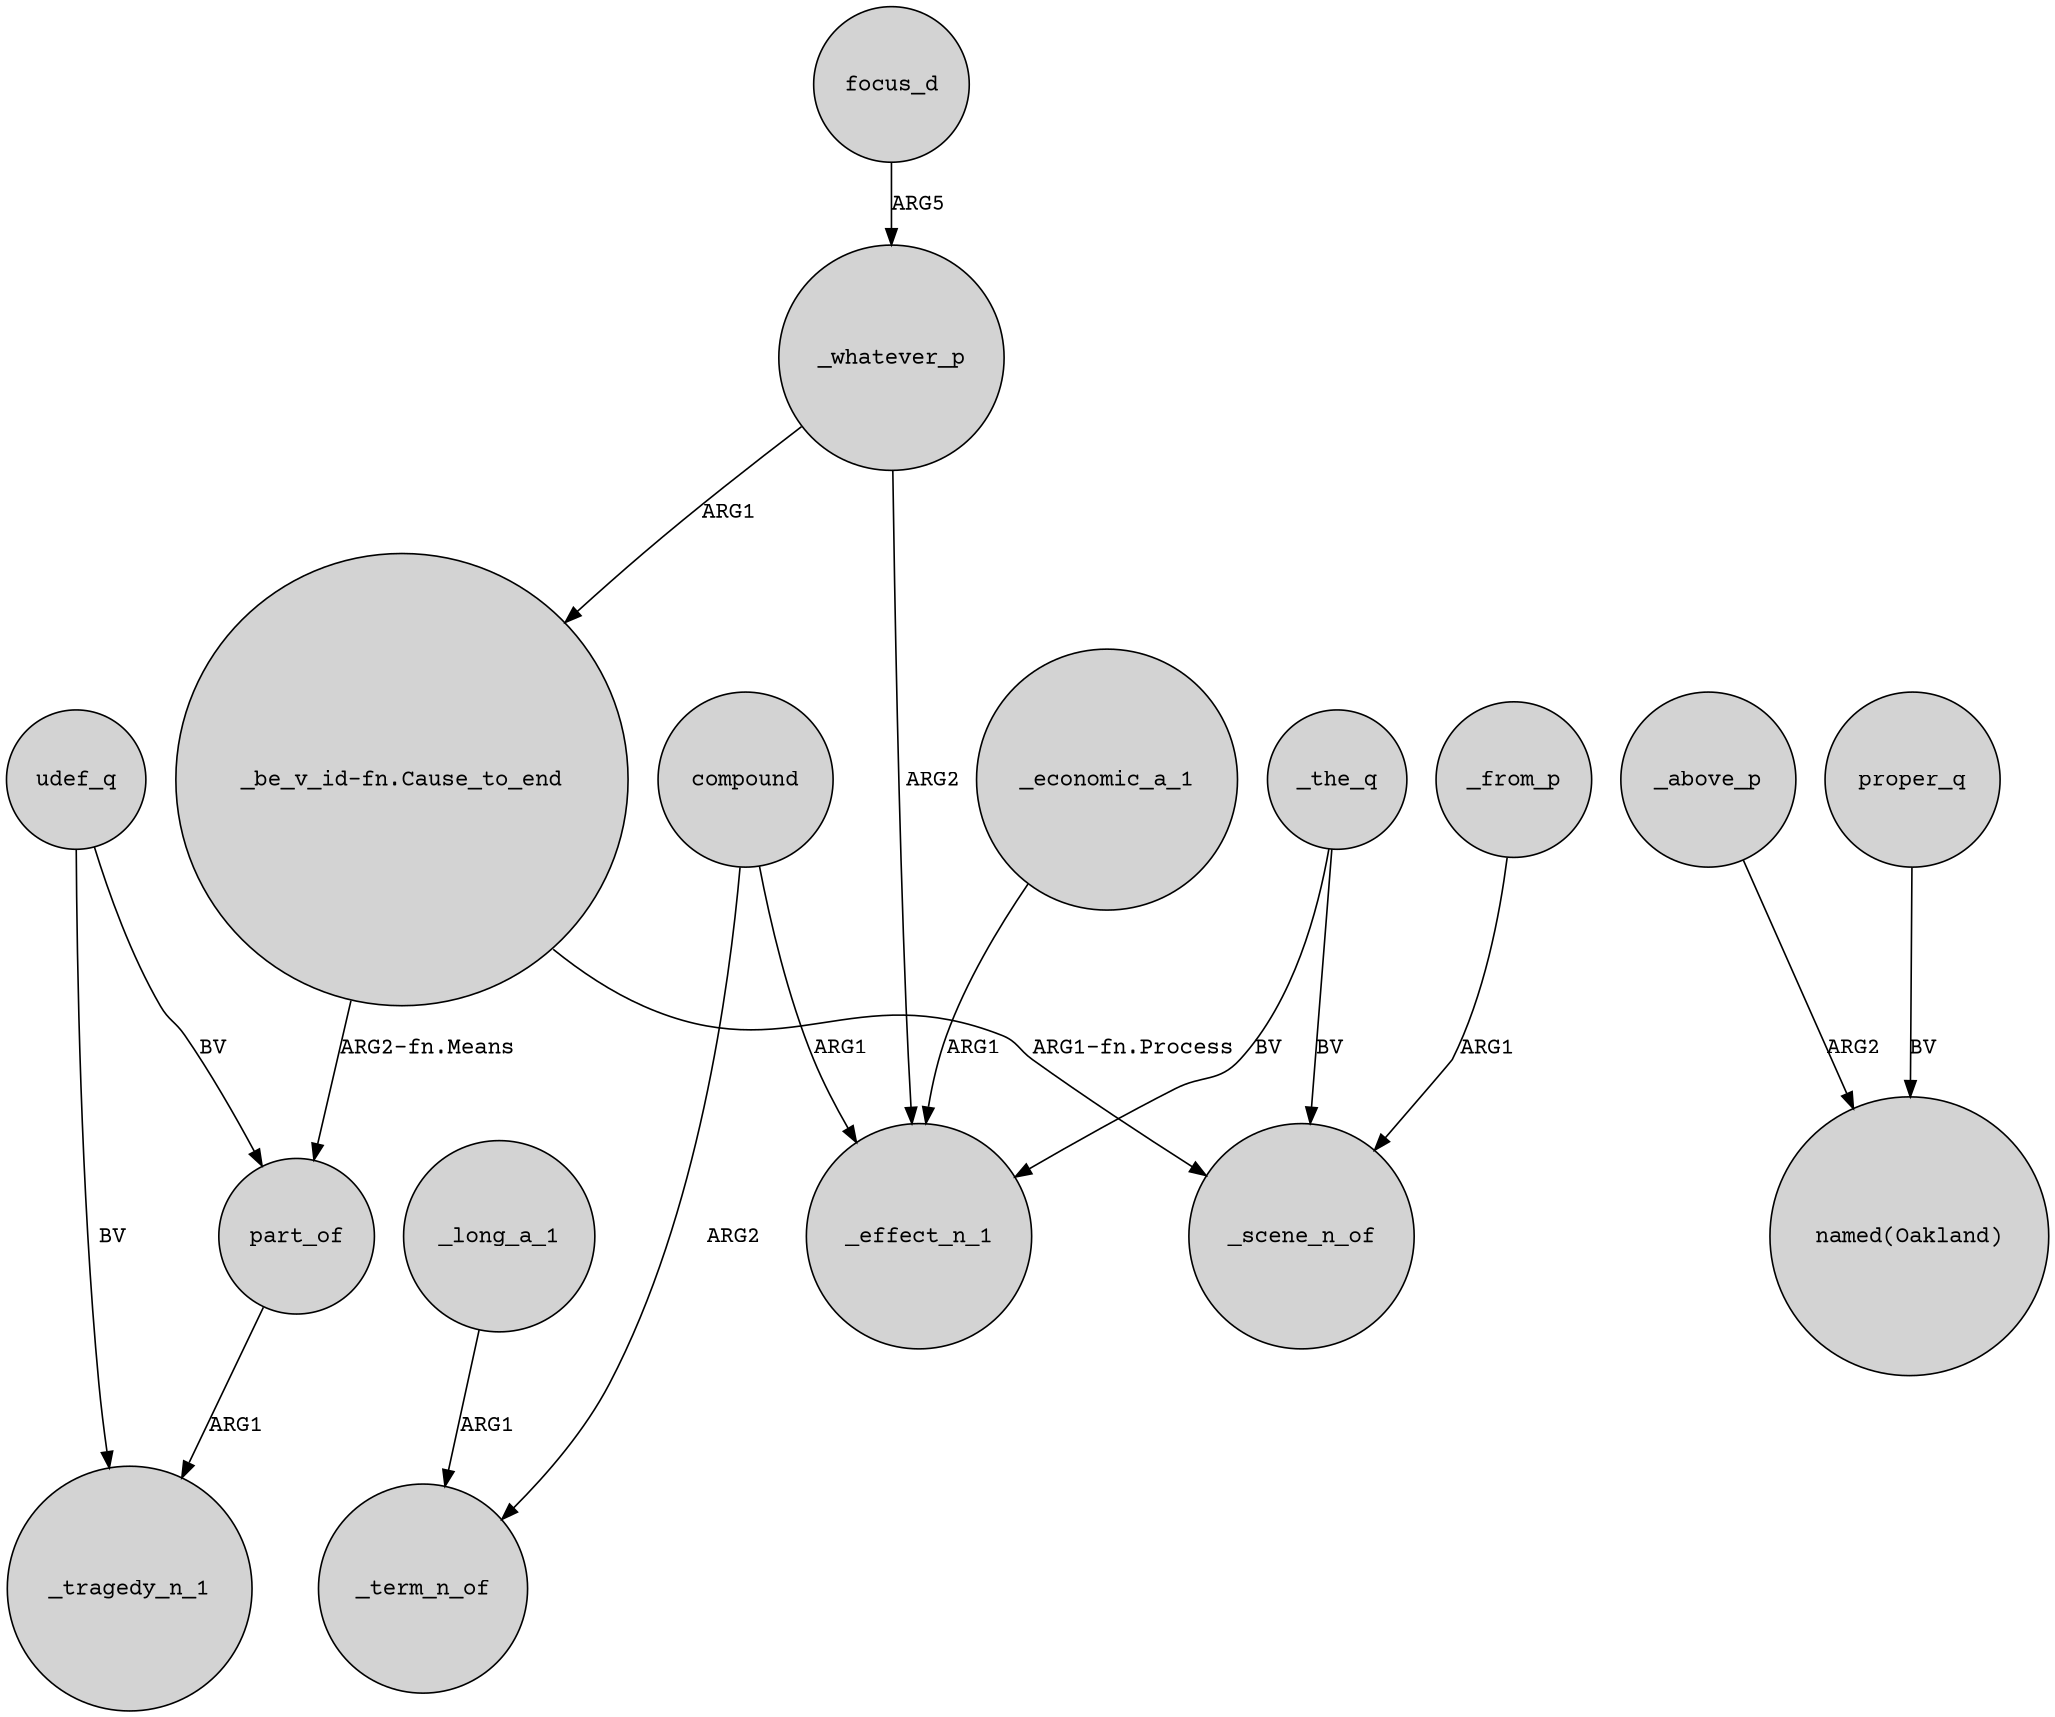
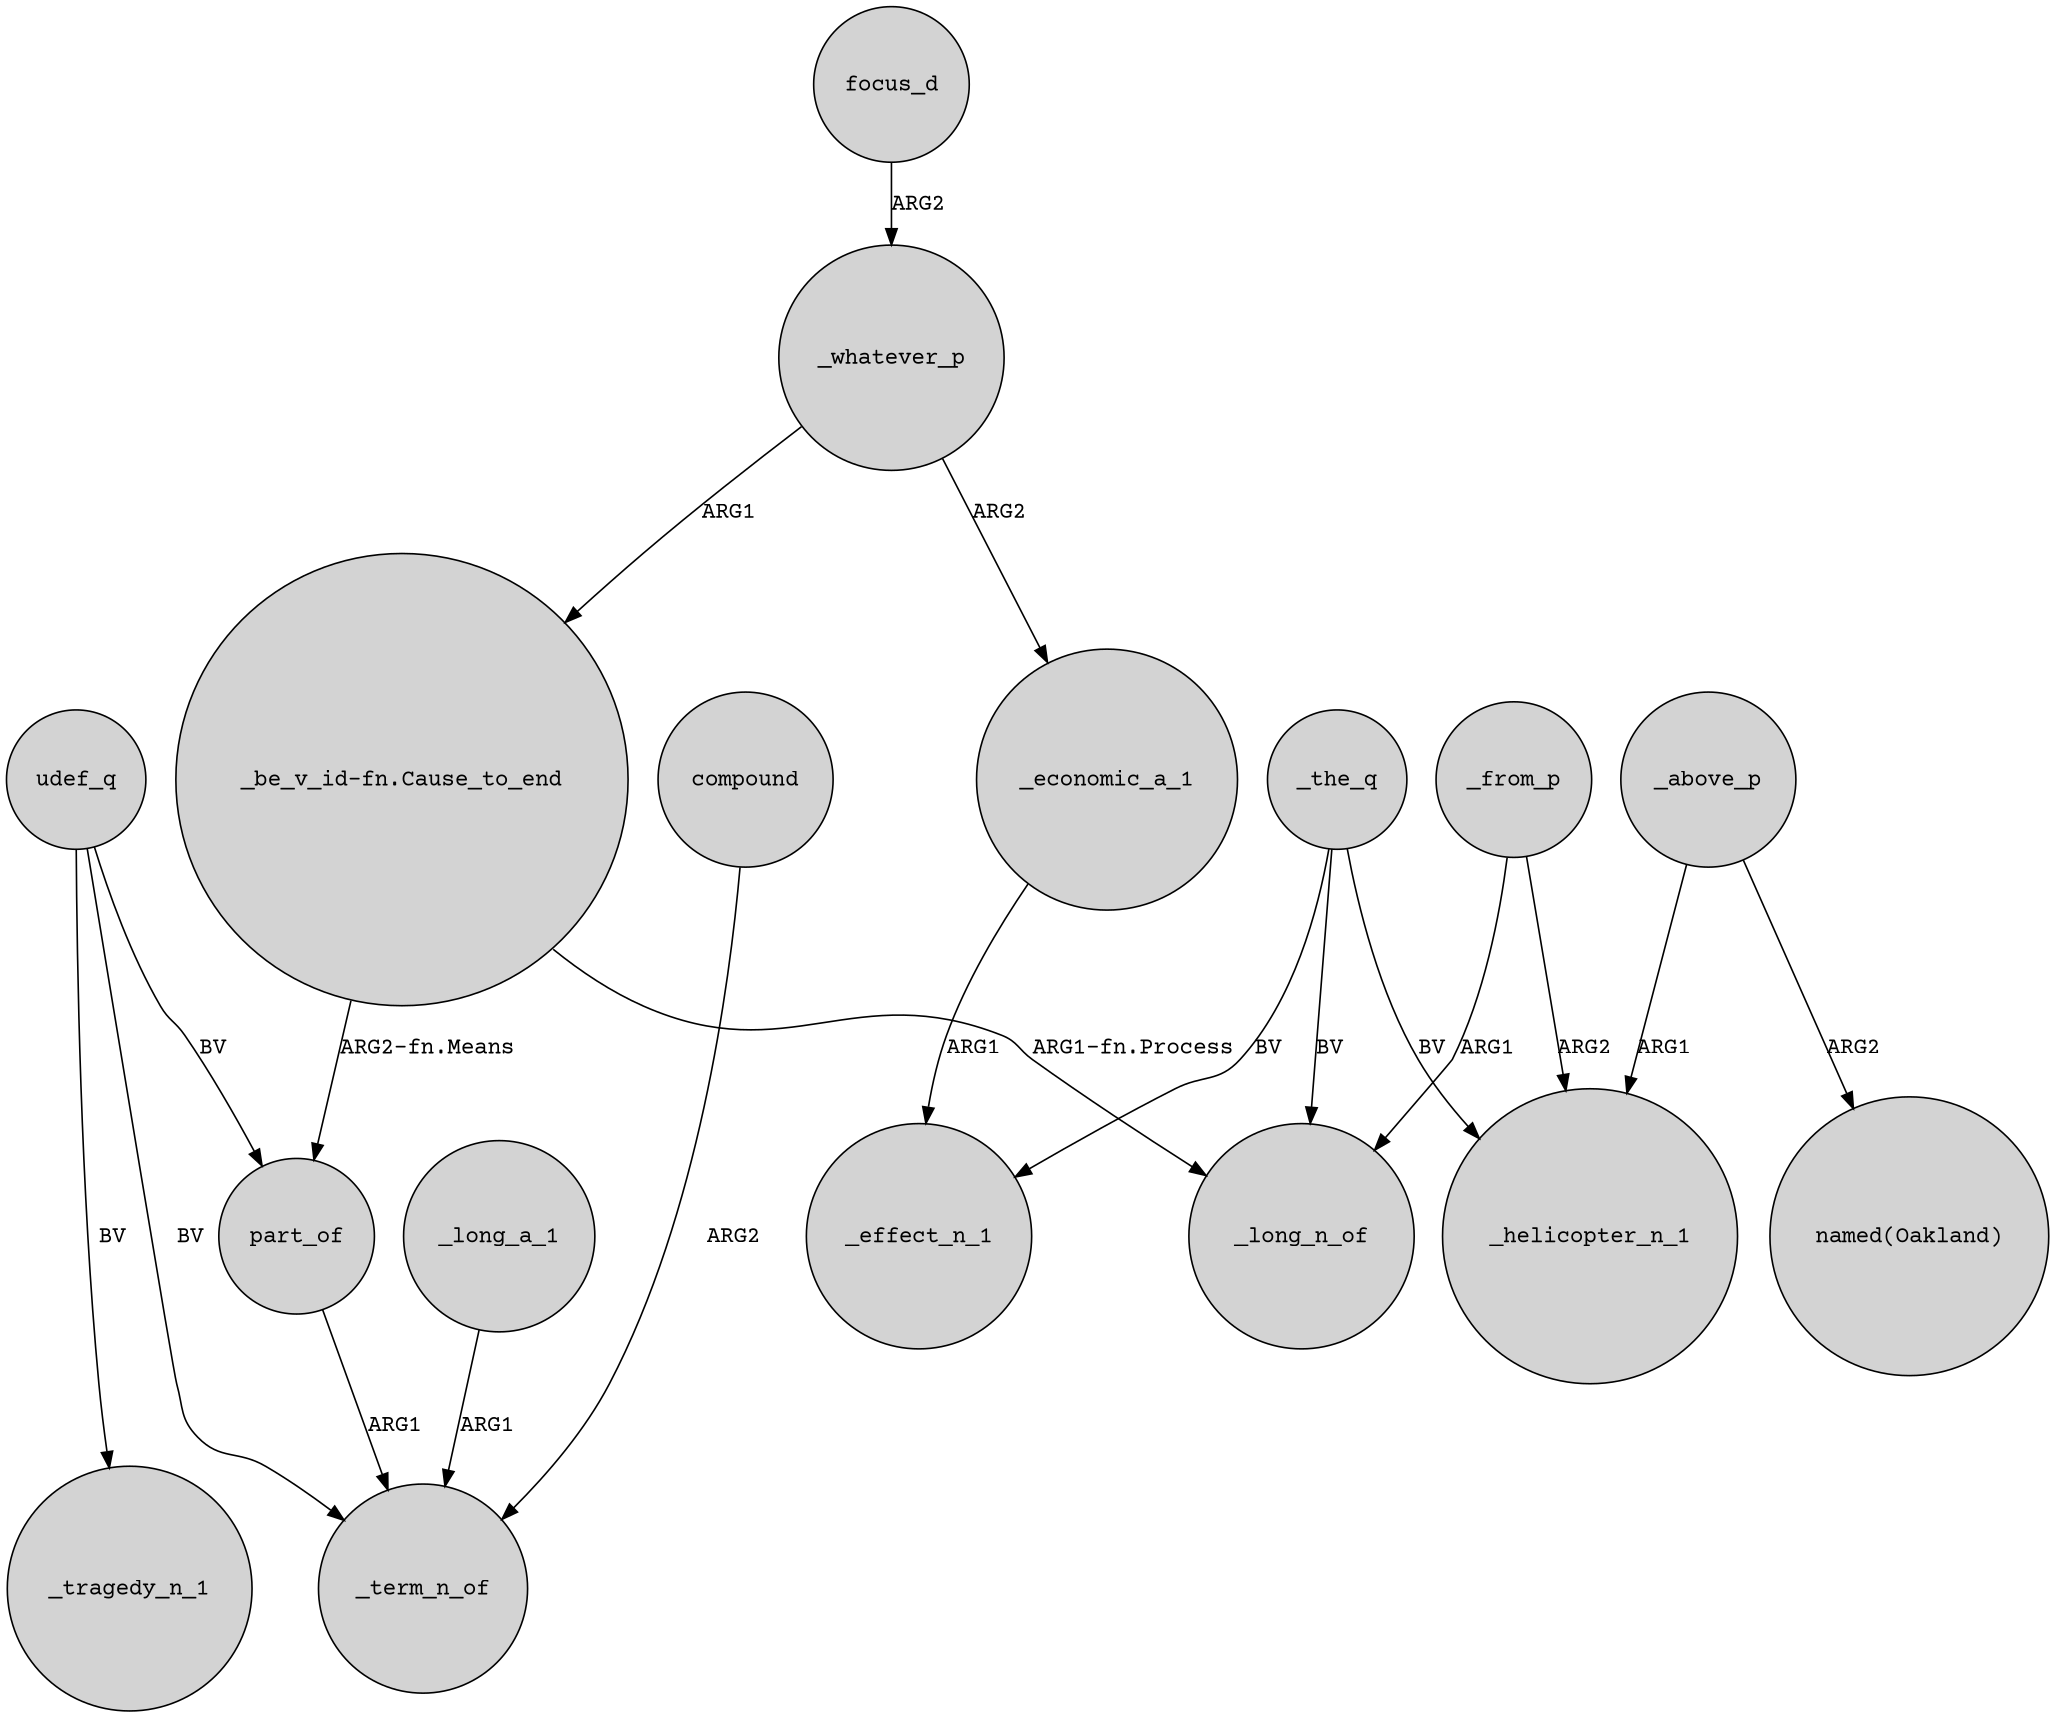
edge "focus_d" -> "_whatever_p": label "ARG5" -> "ARG2"
node "proper_q": removed
edge "_whatever_p" -> "_effect_n_1": now "_whatever_p" -> "_economic_a_1"
edge "compound" -> "_effect_n_1": removed, label "ARG1"
edge "udef_q" -> "_term_n_of": added, label "BV"
node "_scene_n_of": label "_scene_n_of" -> "_long_n_of"
node "_helicopter_n_1": added
edge "part_of" -> "_tragedy_n_1": now "part_of" -> "_term_n_of"
